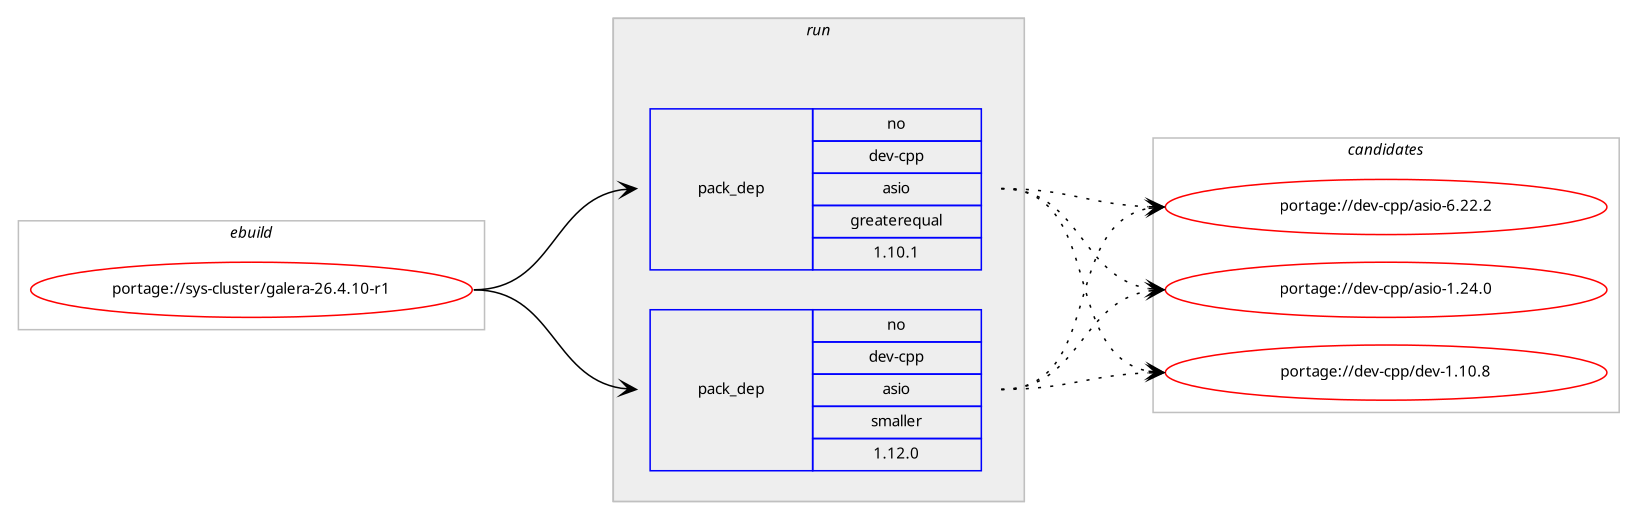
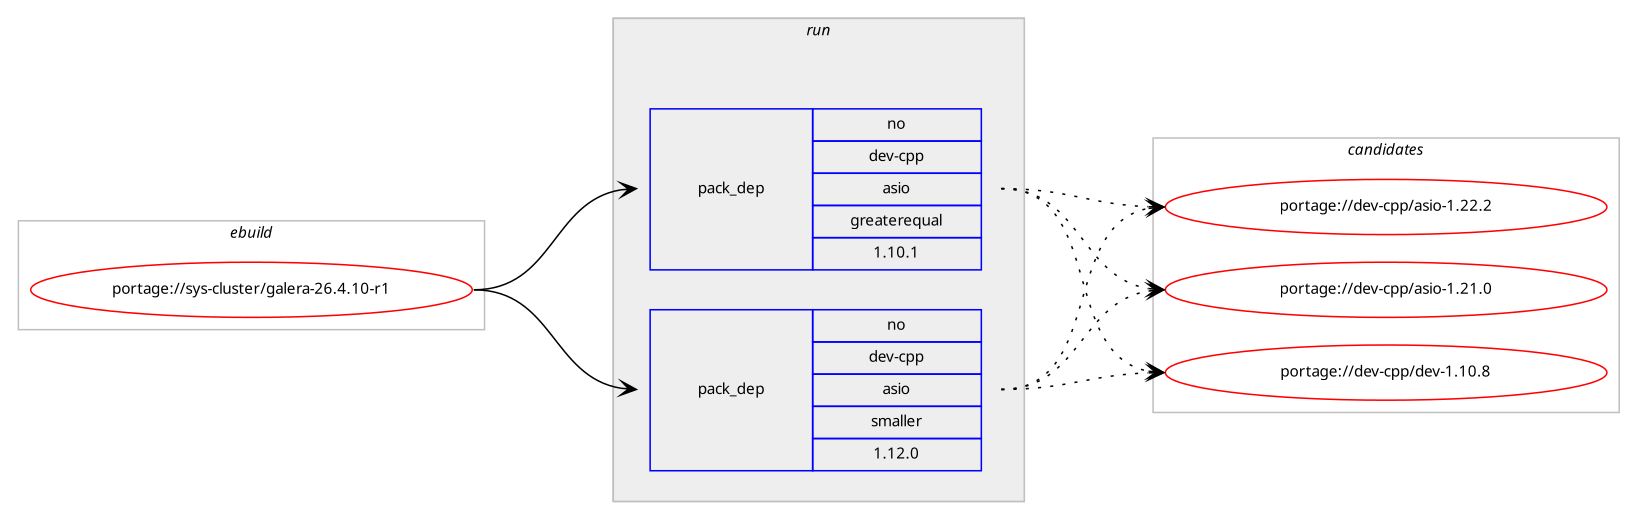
node "portage://dev-cpp/asio-6.22.2": label "portage://dev-cpp/asio-6.22.2" -> "portage://dev-cpp/asio-1.22.2"
node "portage://dev-cpp/asio-1.24.0": label "portage://dev-cpp/asio-1.24.0" -> "portage://dev-cpp/asio-1.21.0"
